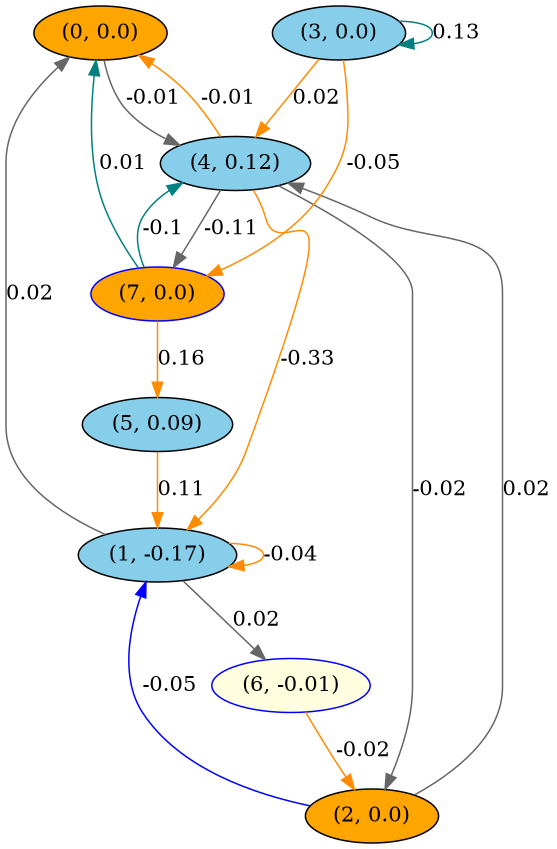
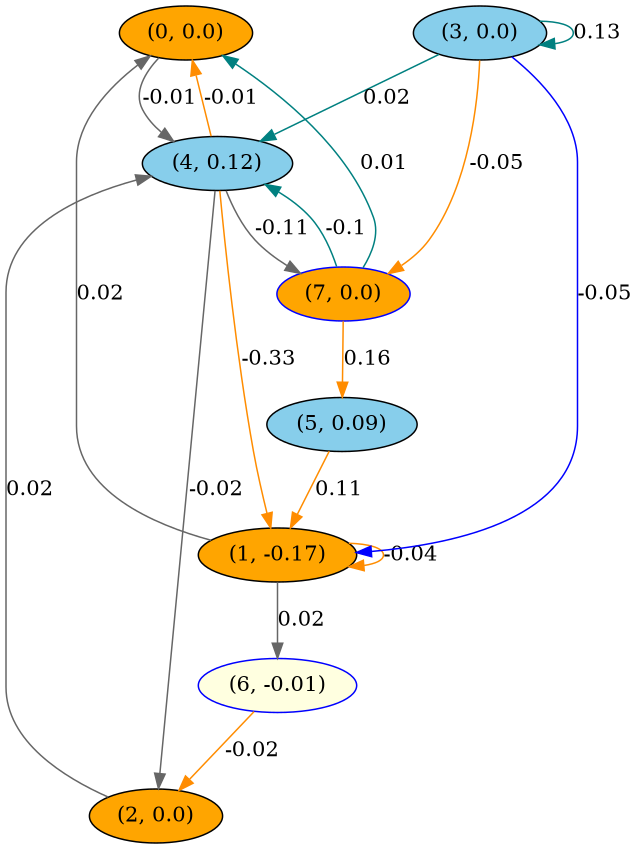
edge "(3, 0.0)" -> "(4, 0.12)": color darkorange -> teal
node "(1, -0.17)": fillcolor skyblue -> orange
edge "(2, 0.0)" -> "(1, -0.17)": now "(3, 0.0)" -> "(1, -0.17)"
